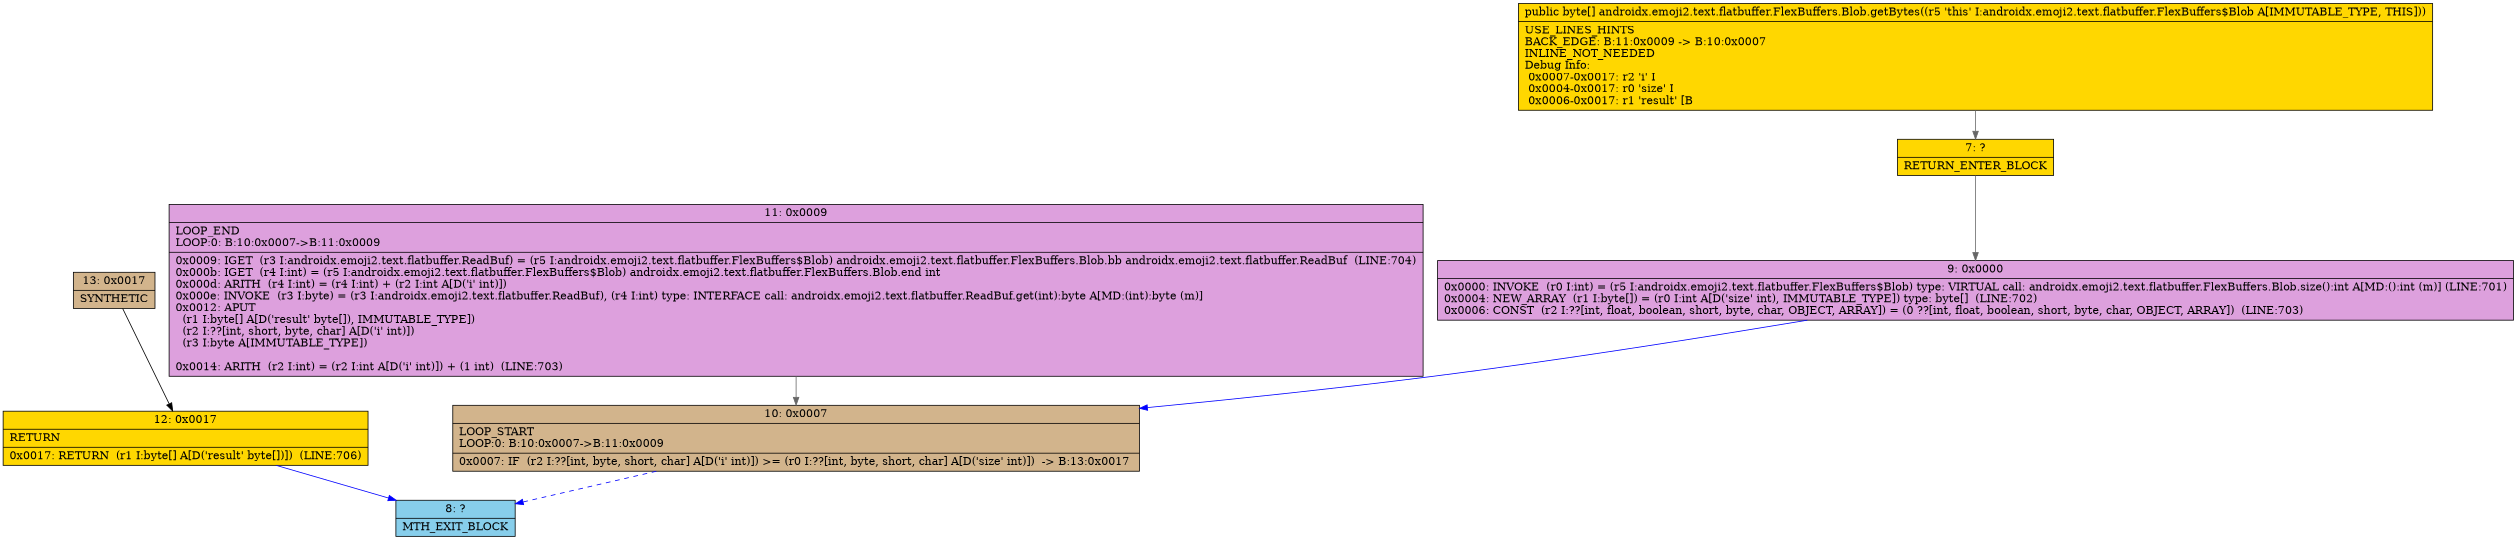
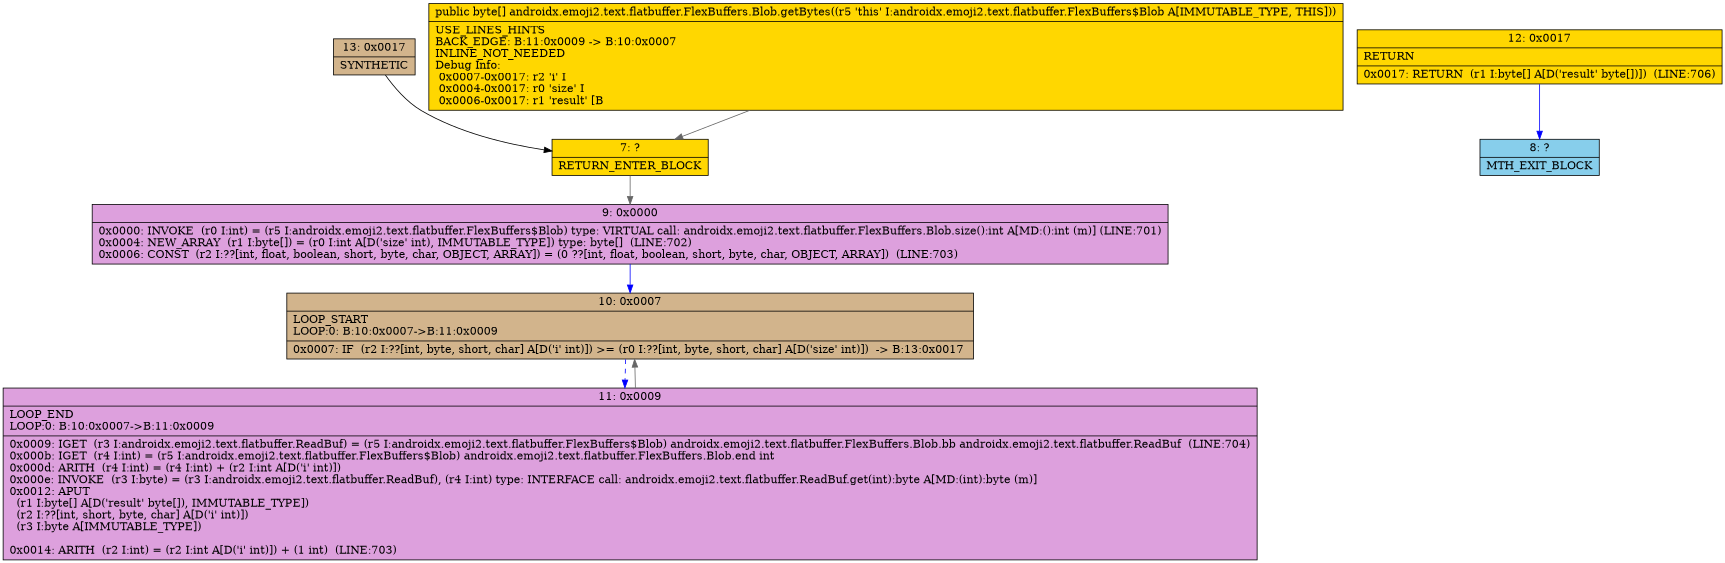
edge "13: 0x0017" -> "12: 0x0017": now "13: 0x0017" -> "7: ?"
edge "10: 0x0007" -> "8: ?": now "10: 0x0007" -> "11: 0x0009"
